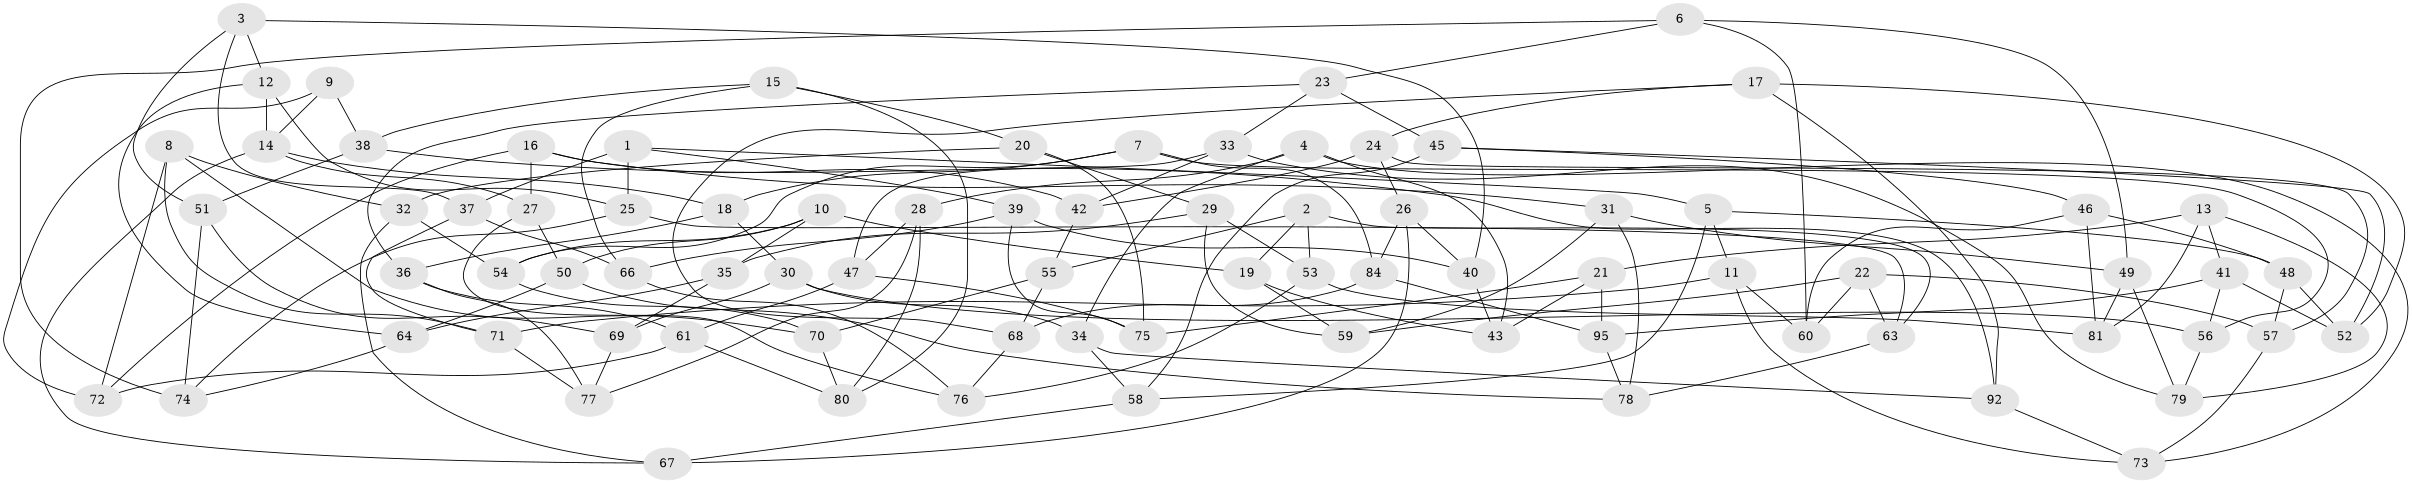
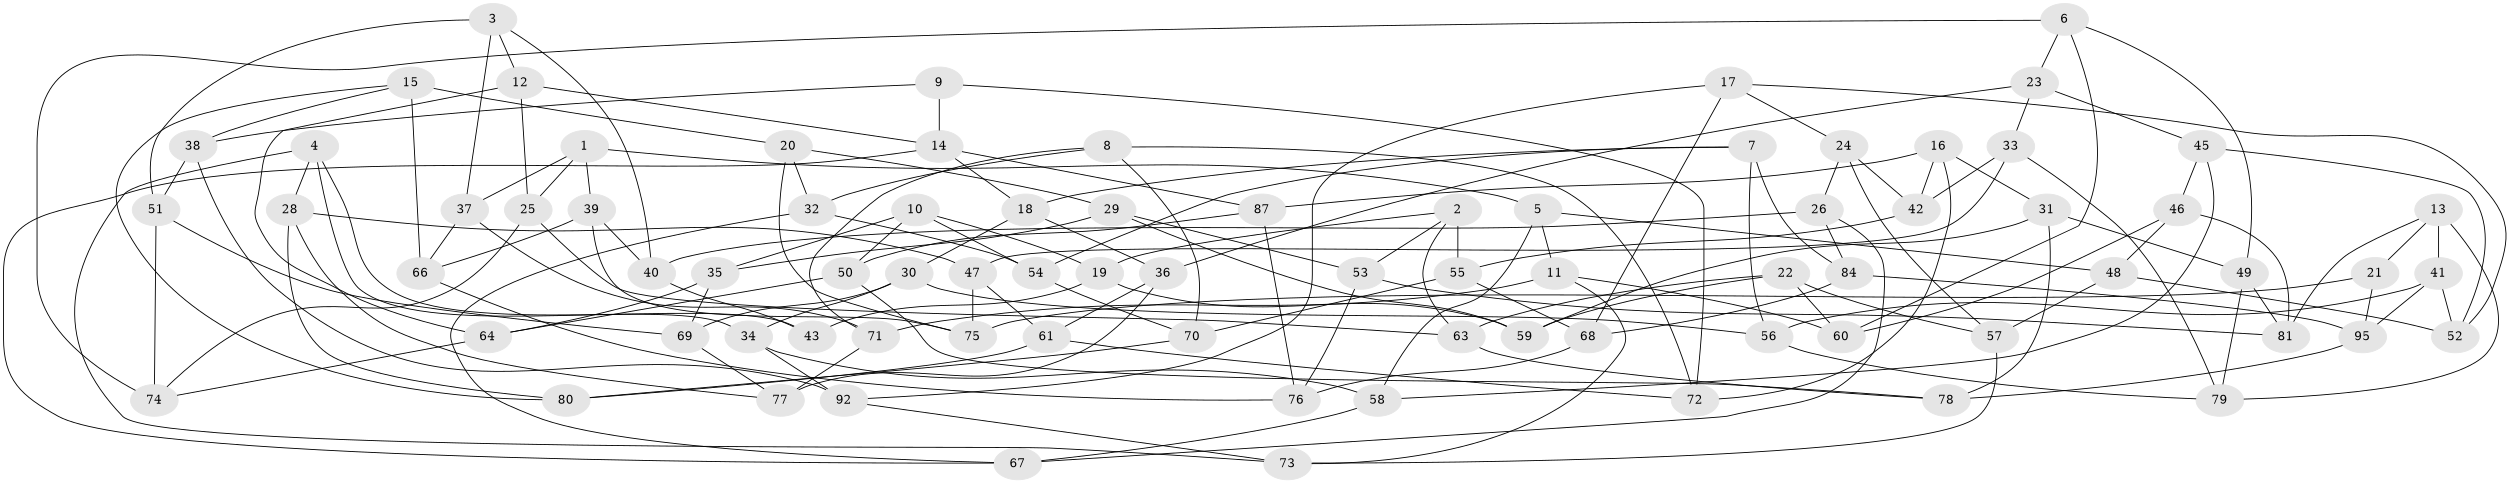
node "27": label "27" -> "87"
edge "21" -- "43": removed
